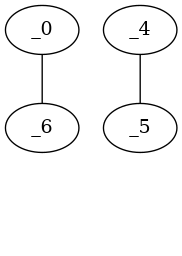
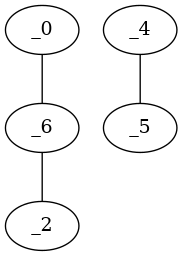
node "_2": added
